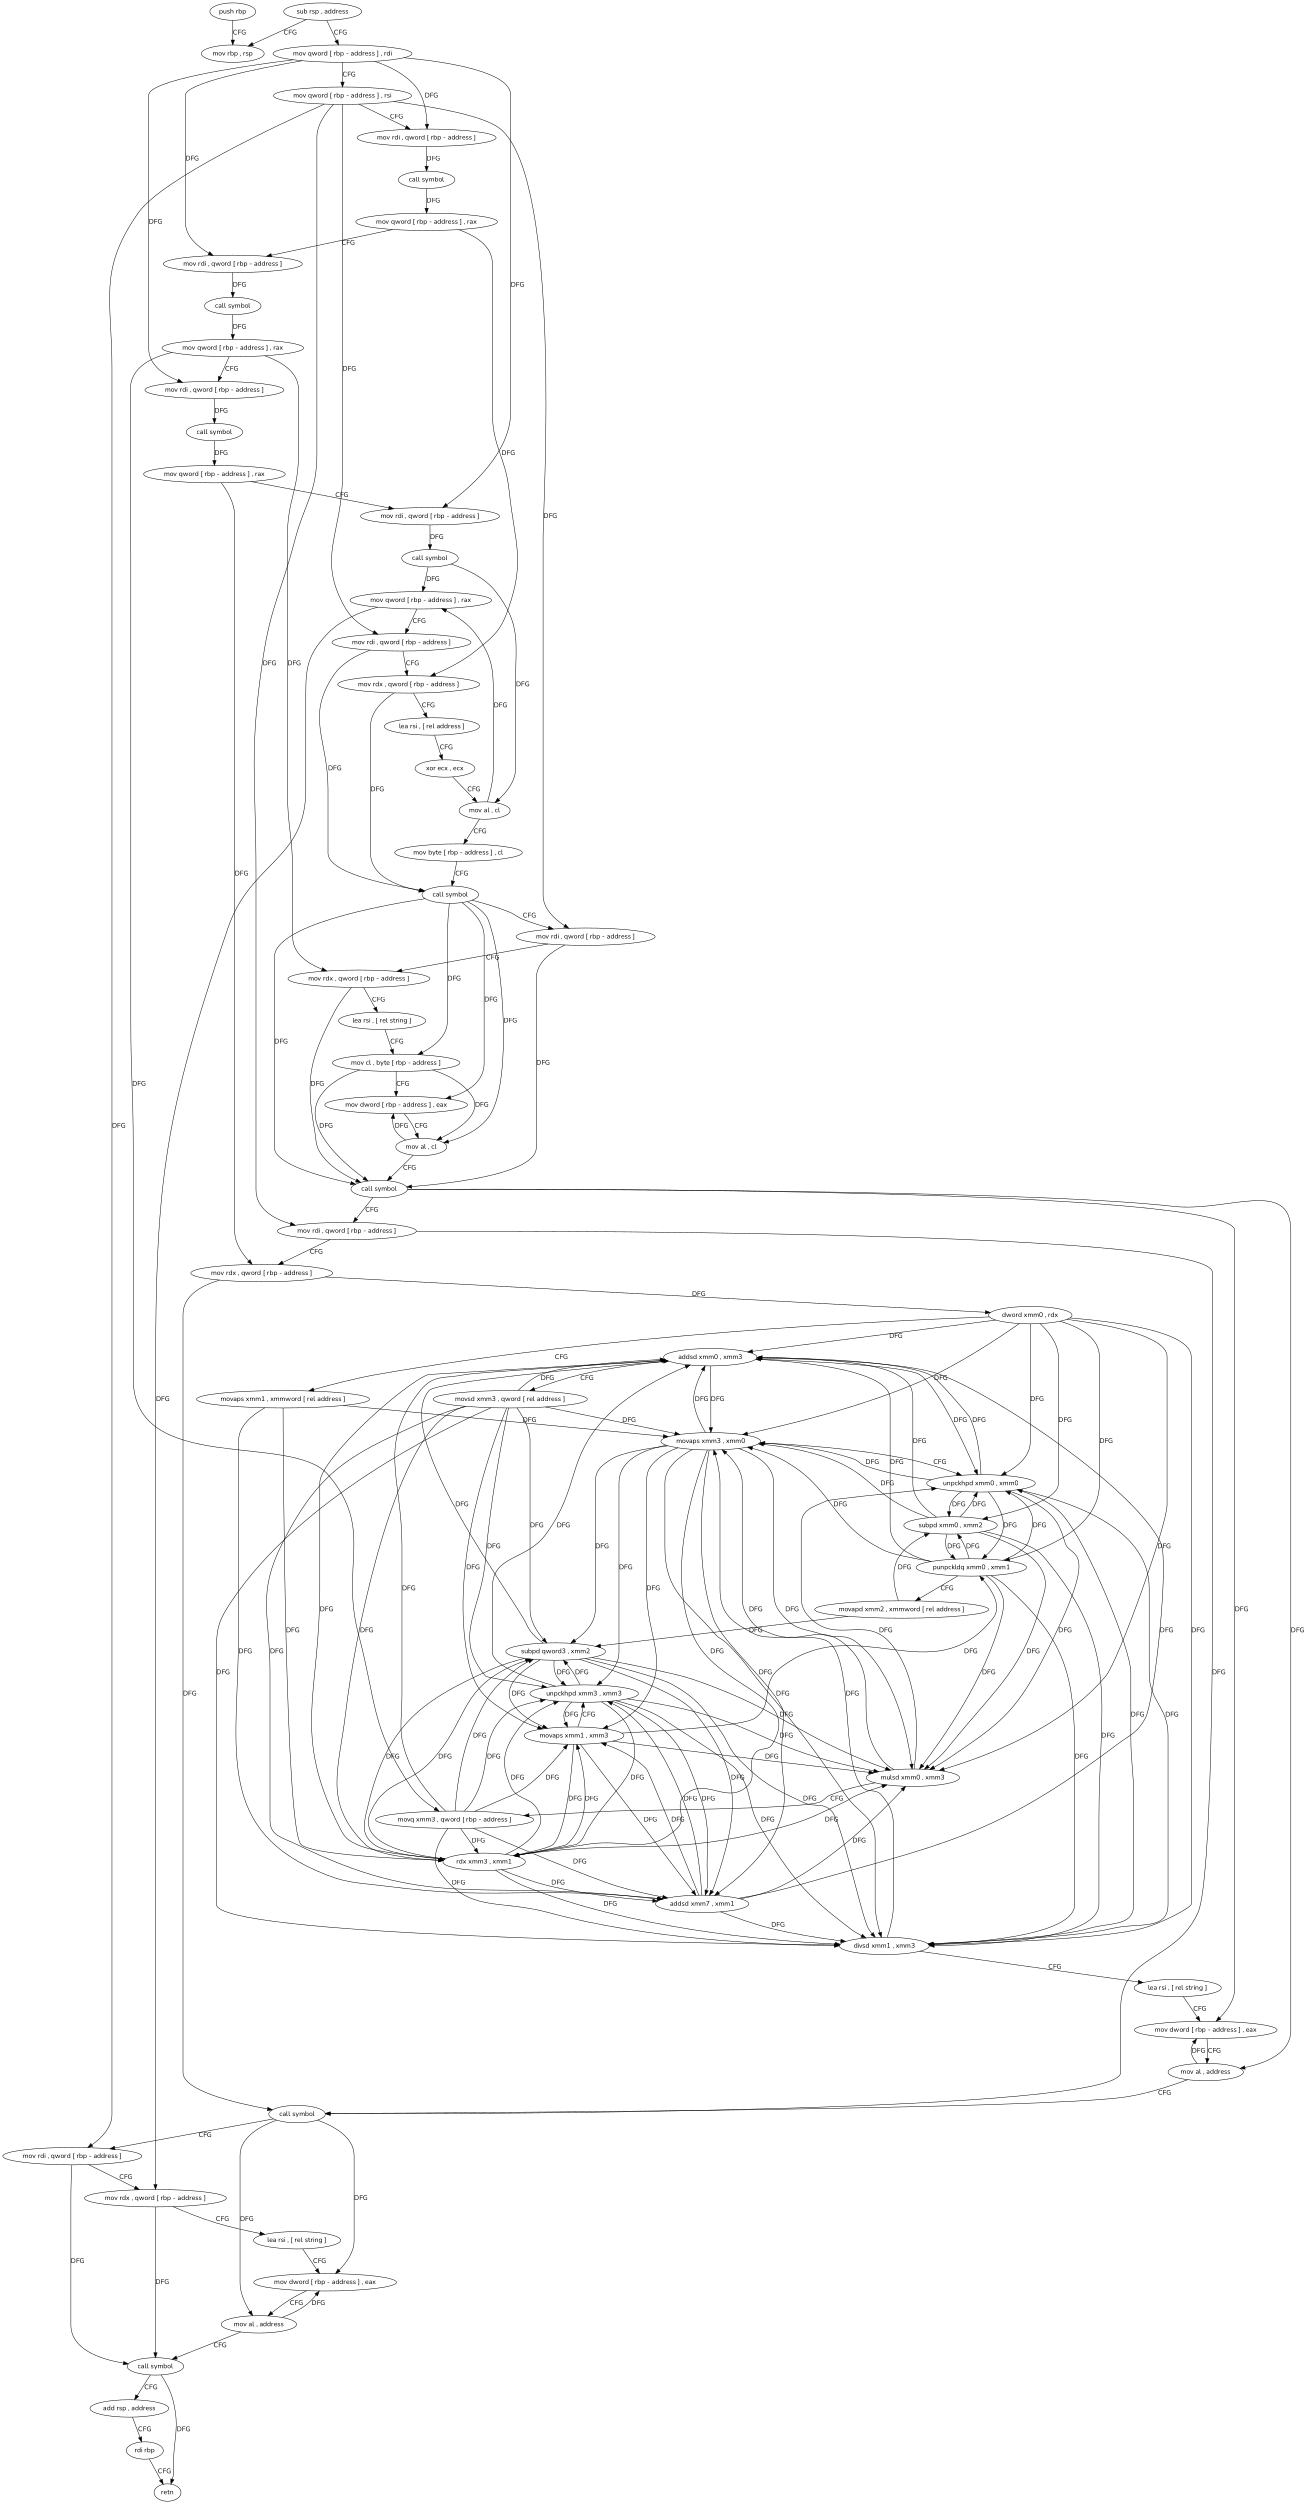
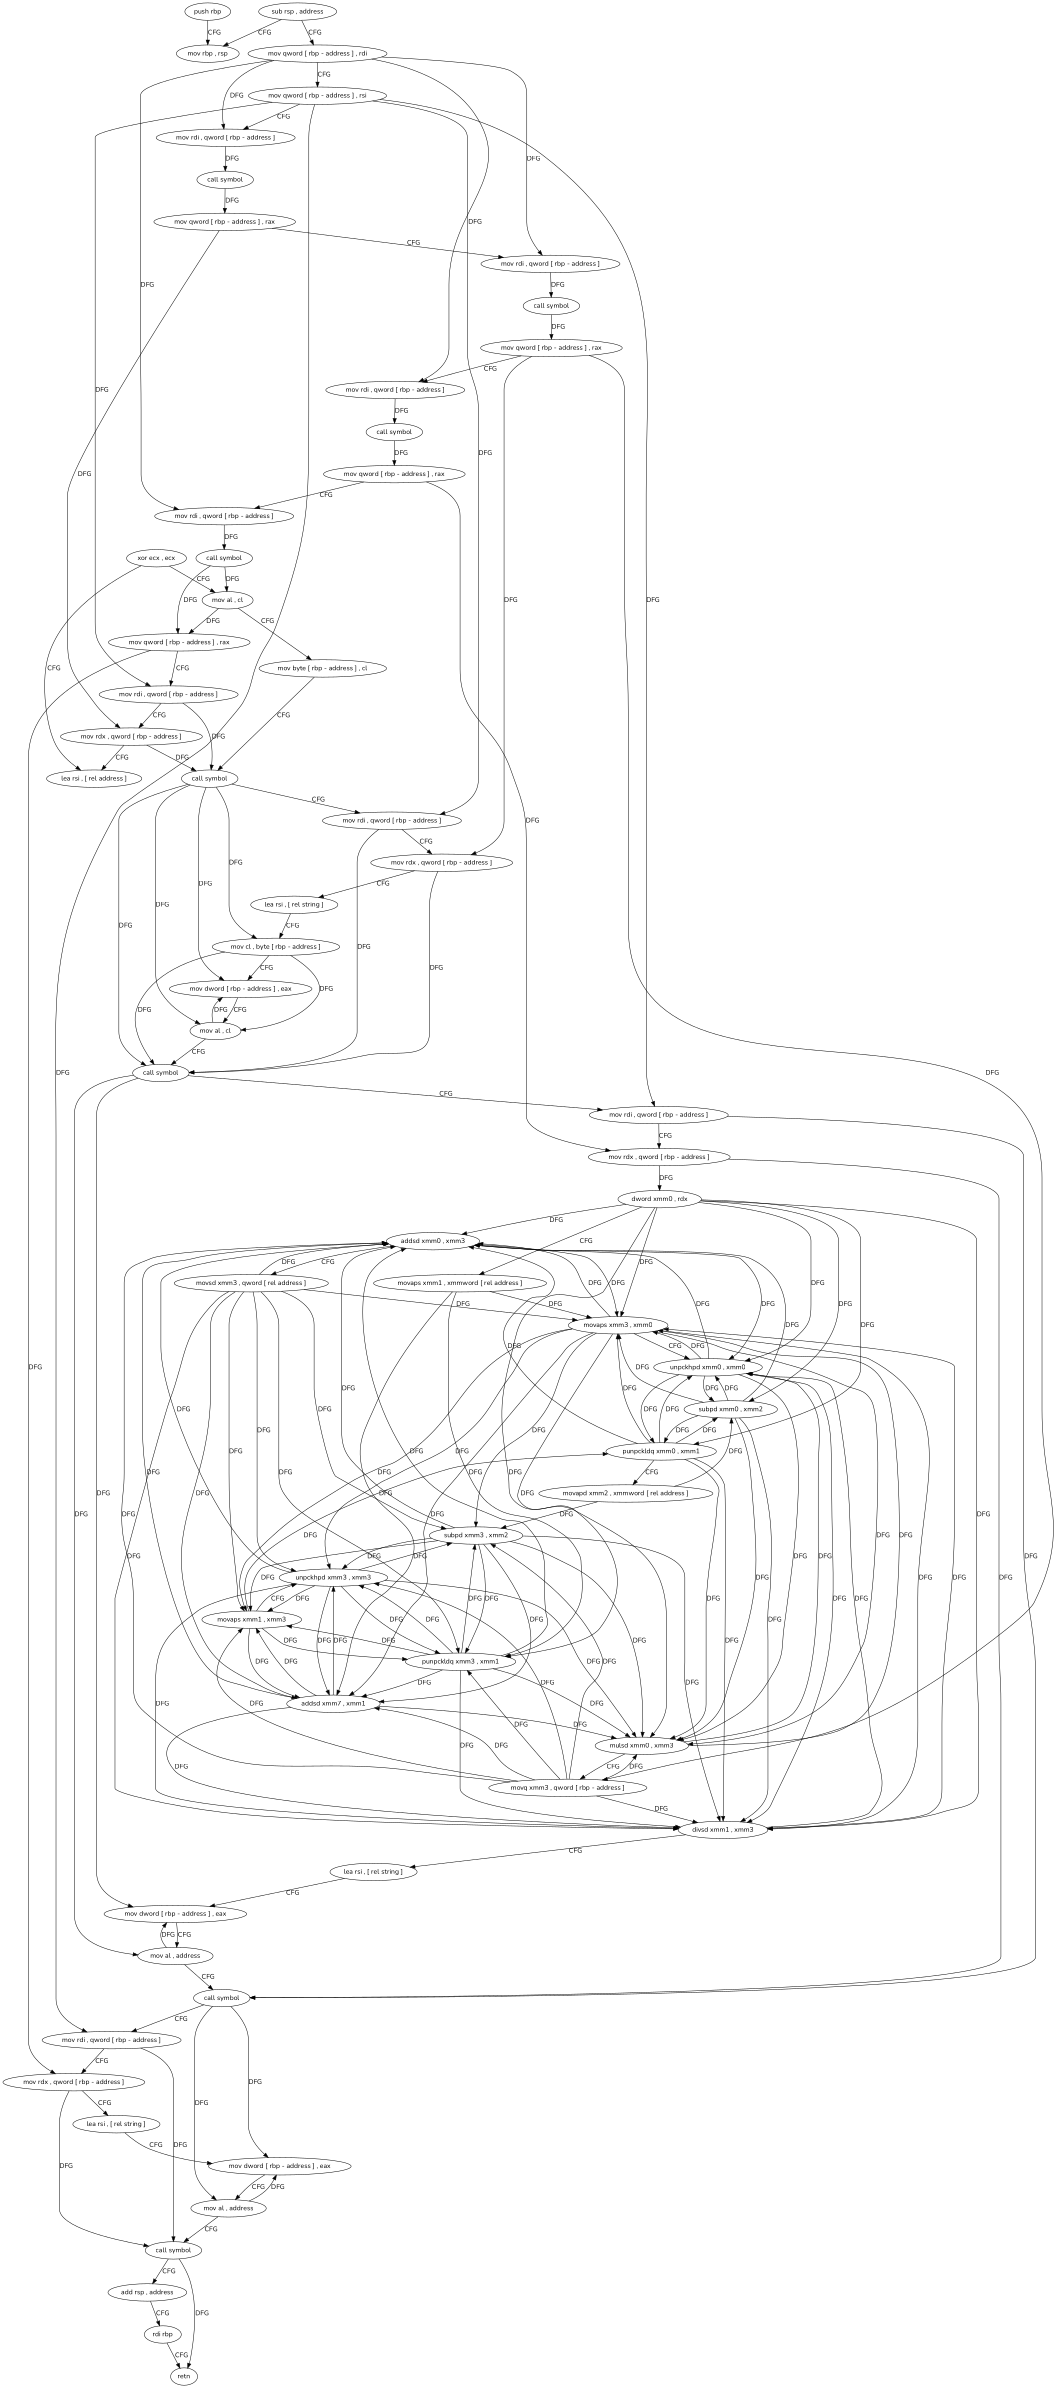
edge "lea rsi , [ rel address ]" -> "xor ecx , ecx": reversed
node "subpd qword3 , xmm2": label "subpd qword3 , xmm2" -> "subpd xmm3 , xmm2"
edge "movaps xmm1 , xmm3" -> "mulsd xmm0 , xmm3": now "movq xmm3 , qword [ rbp - address ]" -> "mulsd xmm0 , xmm3"
node "rdx xmm3 , xmm1": label "rdx xmm3 , xmm1" -> "punpckldq xmm3 , xmm1"
